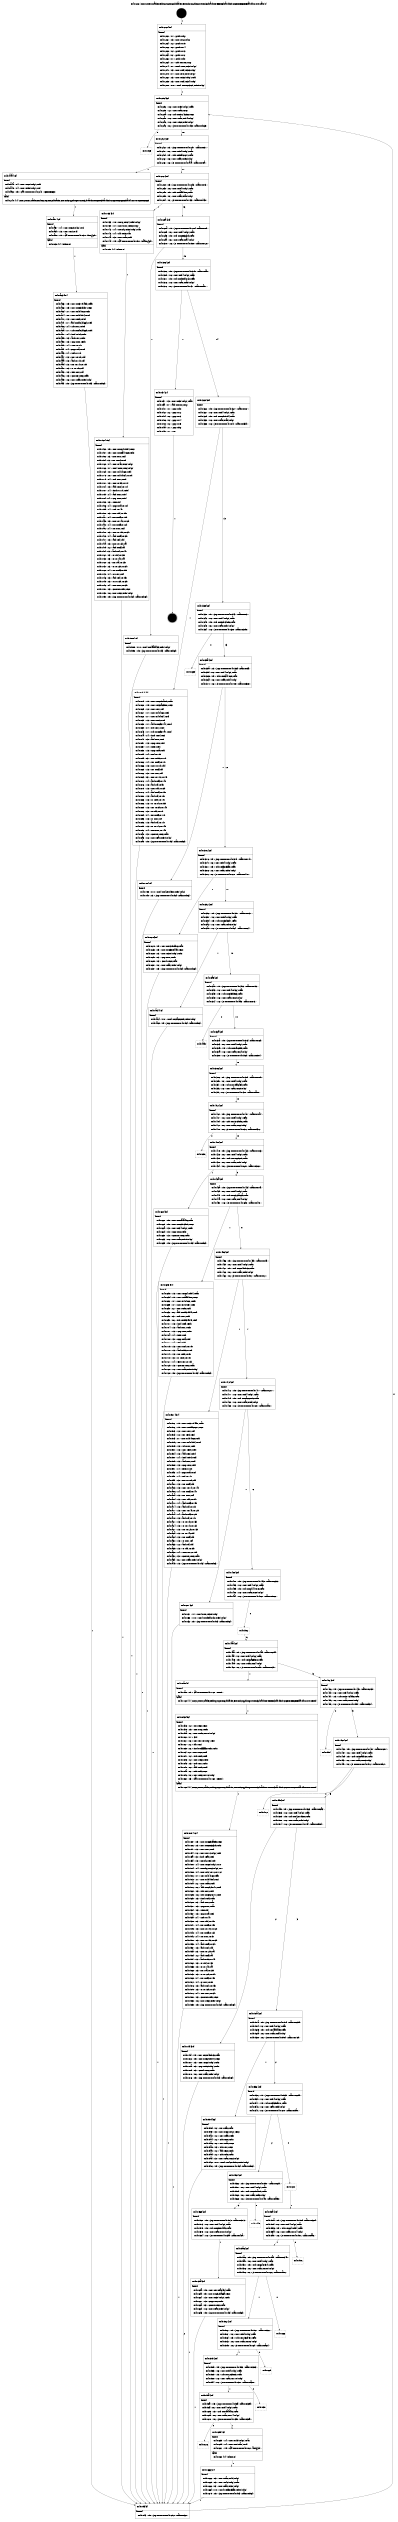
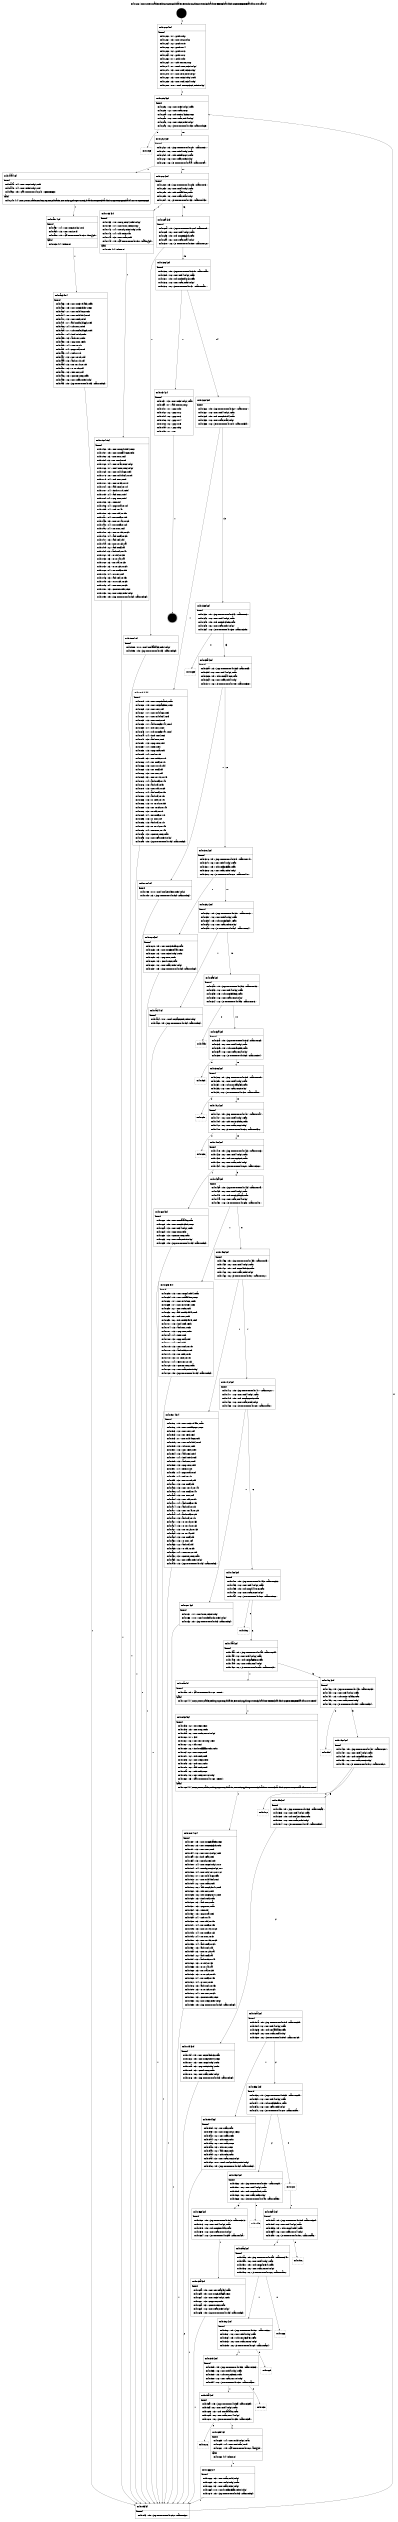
node "0x401b6d": added
node "0x401cbe": added
edge "0x401be2" -> "0x4014aa [28]": now "0x40148e [28]" -> "0x4014aa [28]"
edge "0x4014fe [28]" -> "0x40151a [28]": removed, label "3"
